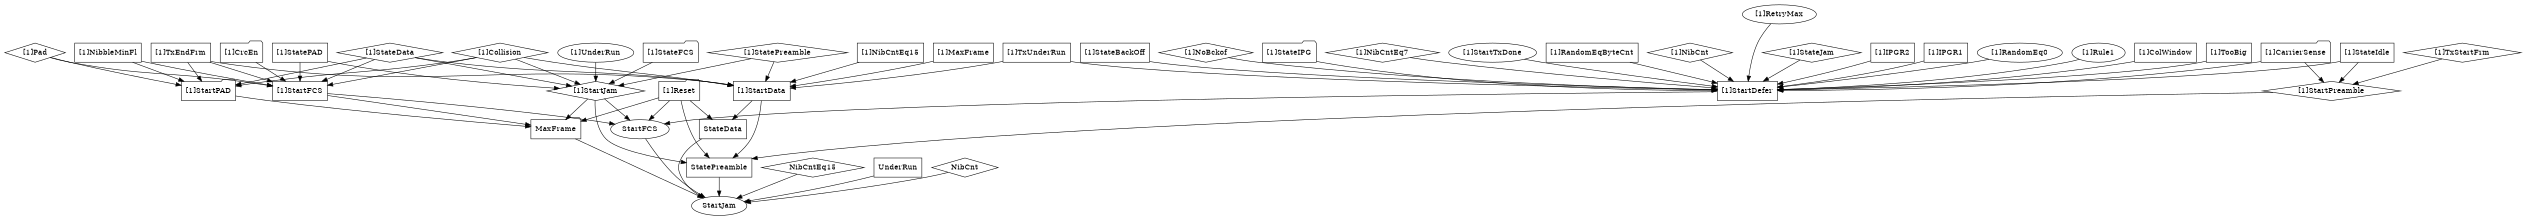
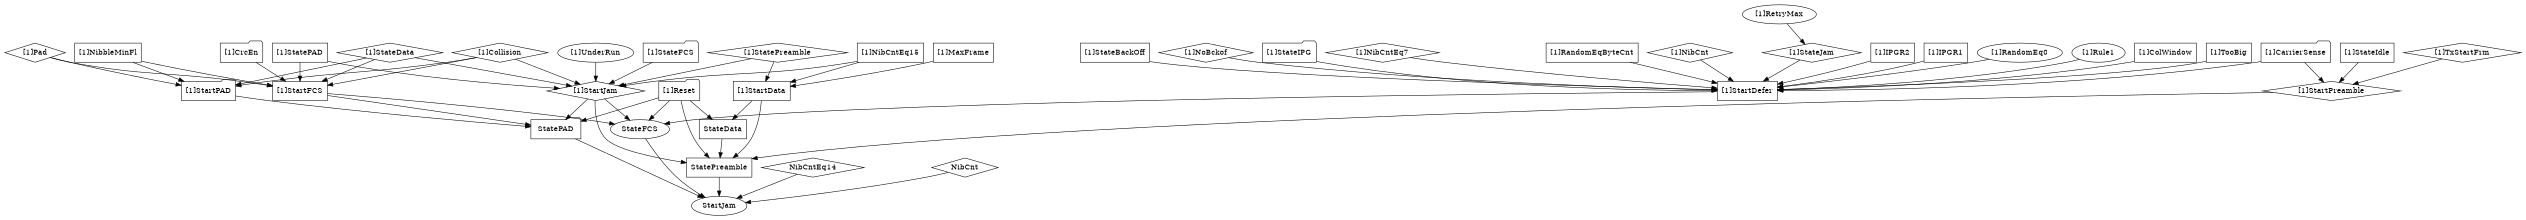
edge "[1]RetryMax" -> "[1]StartDefer": now "[1]RetryMax" -> "[1]StateJam"
node "[1]TxEndFrm": removed
node "[1]TxUnderRun": removed
node "[1]StartTxDone": removed
edge "[1]StateData" -> "[1]StartData": removed
edge "[1]Collision" -> "[1]StartData": removed
edge "[1]NibCntEq15" -> "[1]StartJam": added
edge "[1]StateIdle" -> "[1]StartDefer": removed
node "MaxFrame": label "MaxFrame" -> "StatePAD"
node "StartFCS": label "StartFCS" -> "StateFCS"
edge "StateData" -> "StartJam": now "StateData" -> "StatePreamble"
node "NibCntEq15": label "NibCntEq15" -> "NibCntEq14"
node "UnderRun": removed
